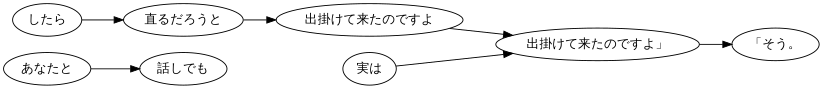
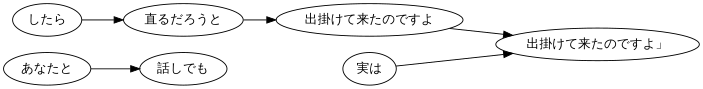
node "「そう。": removed
